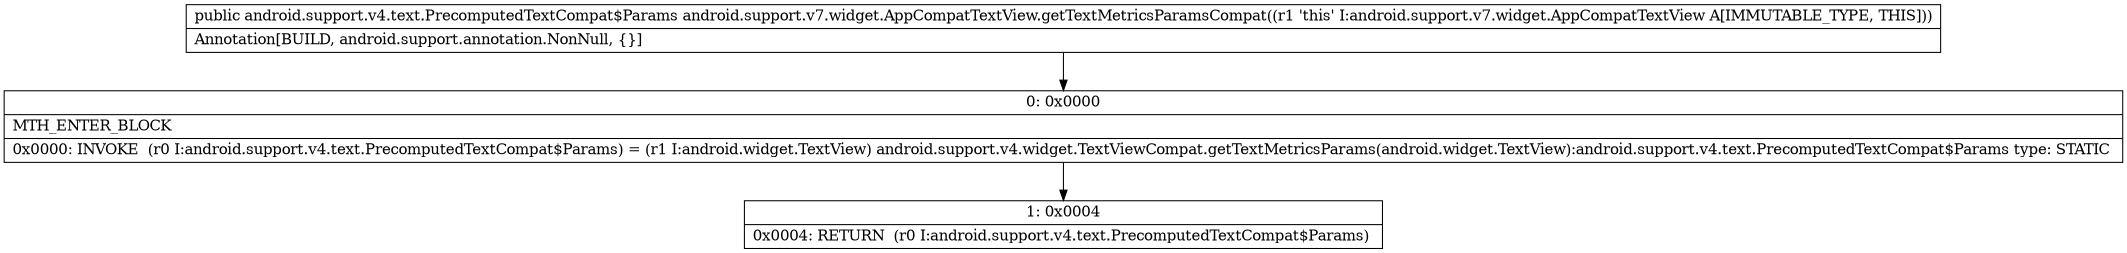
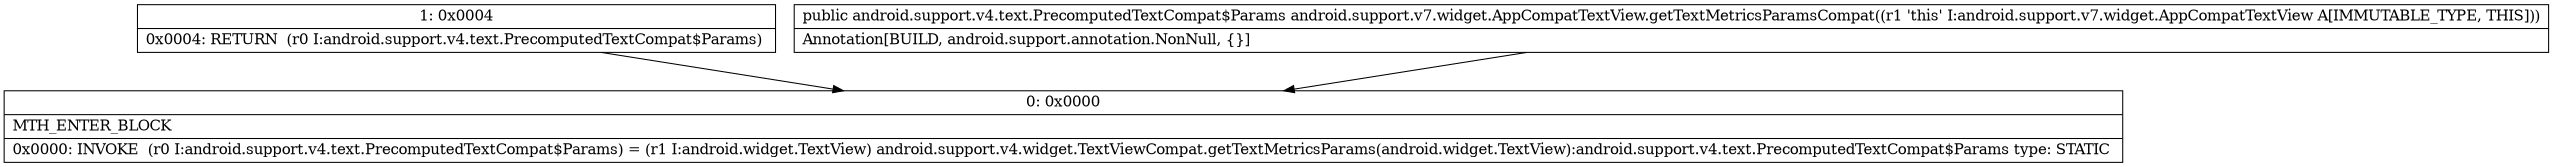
edge "0: 0x0000" -> "1: 0x0004": reversed
